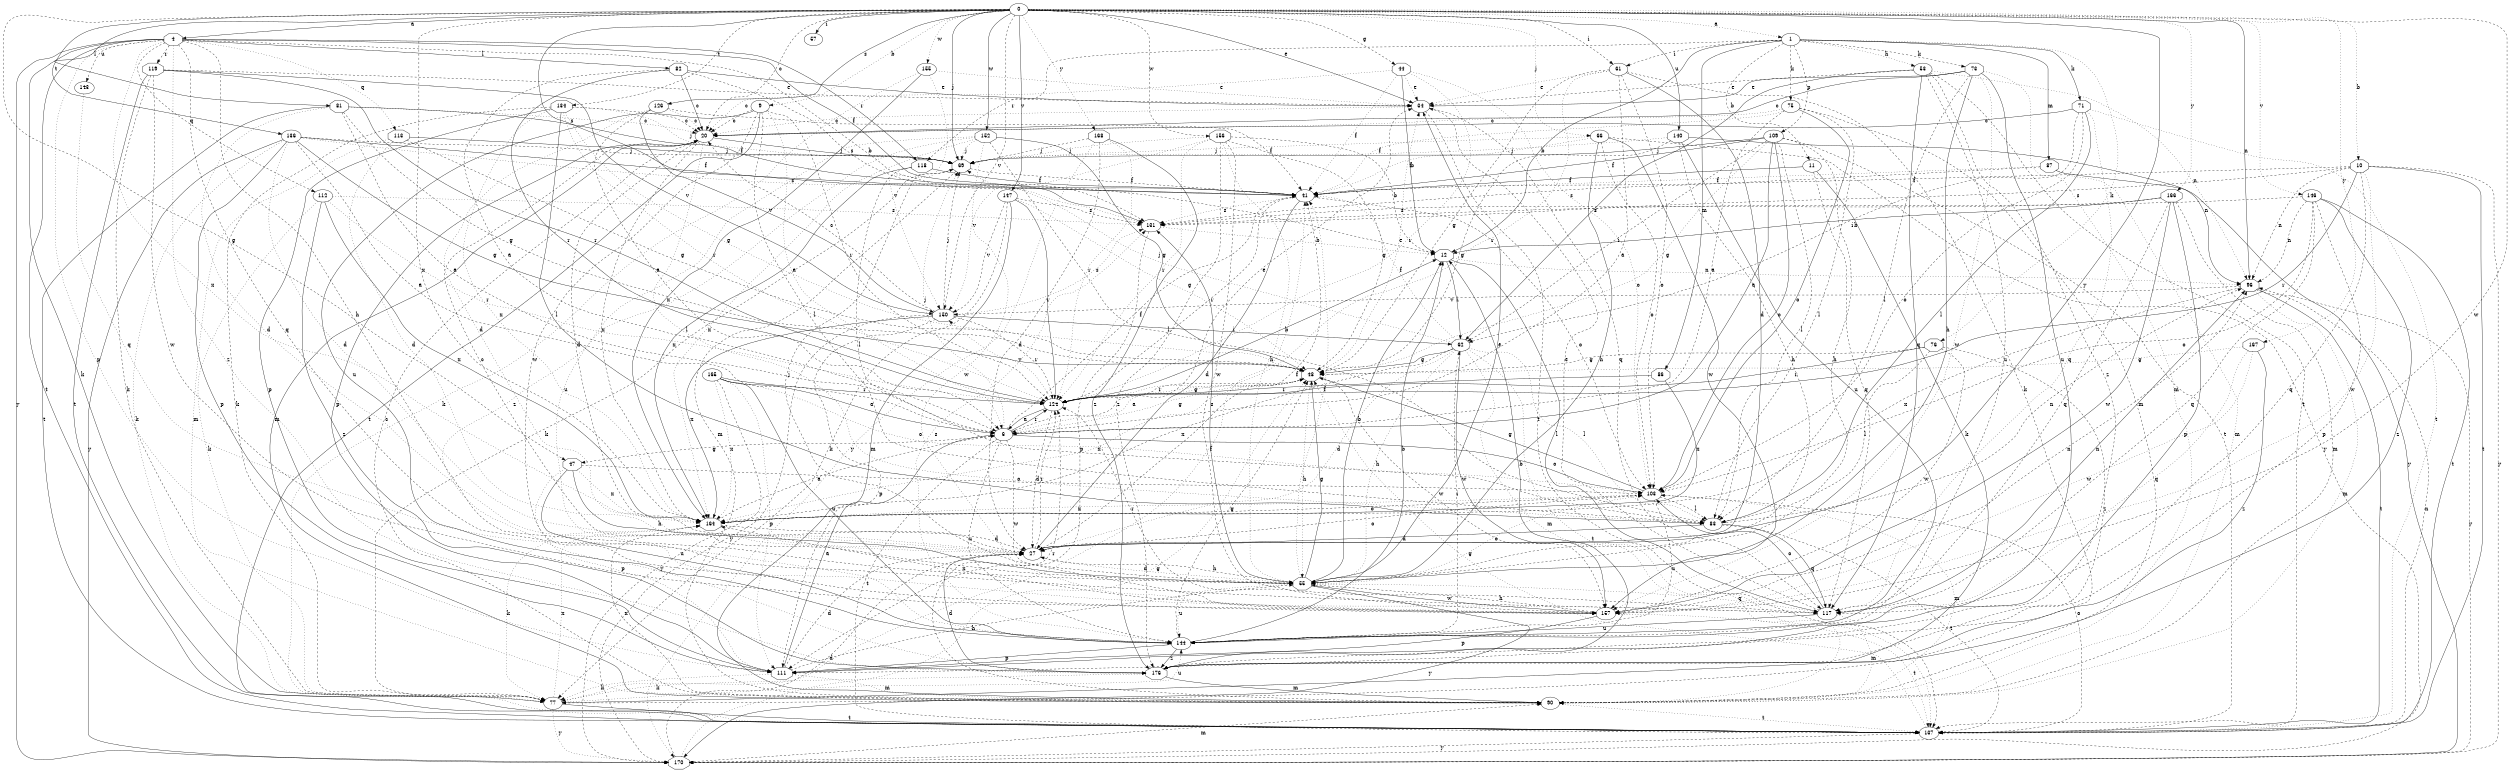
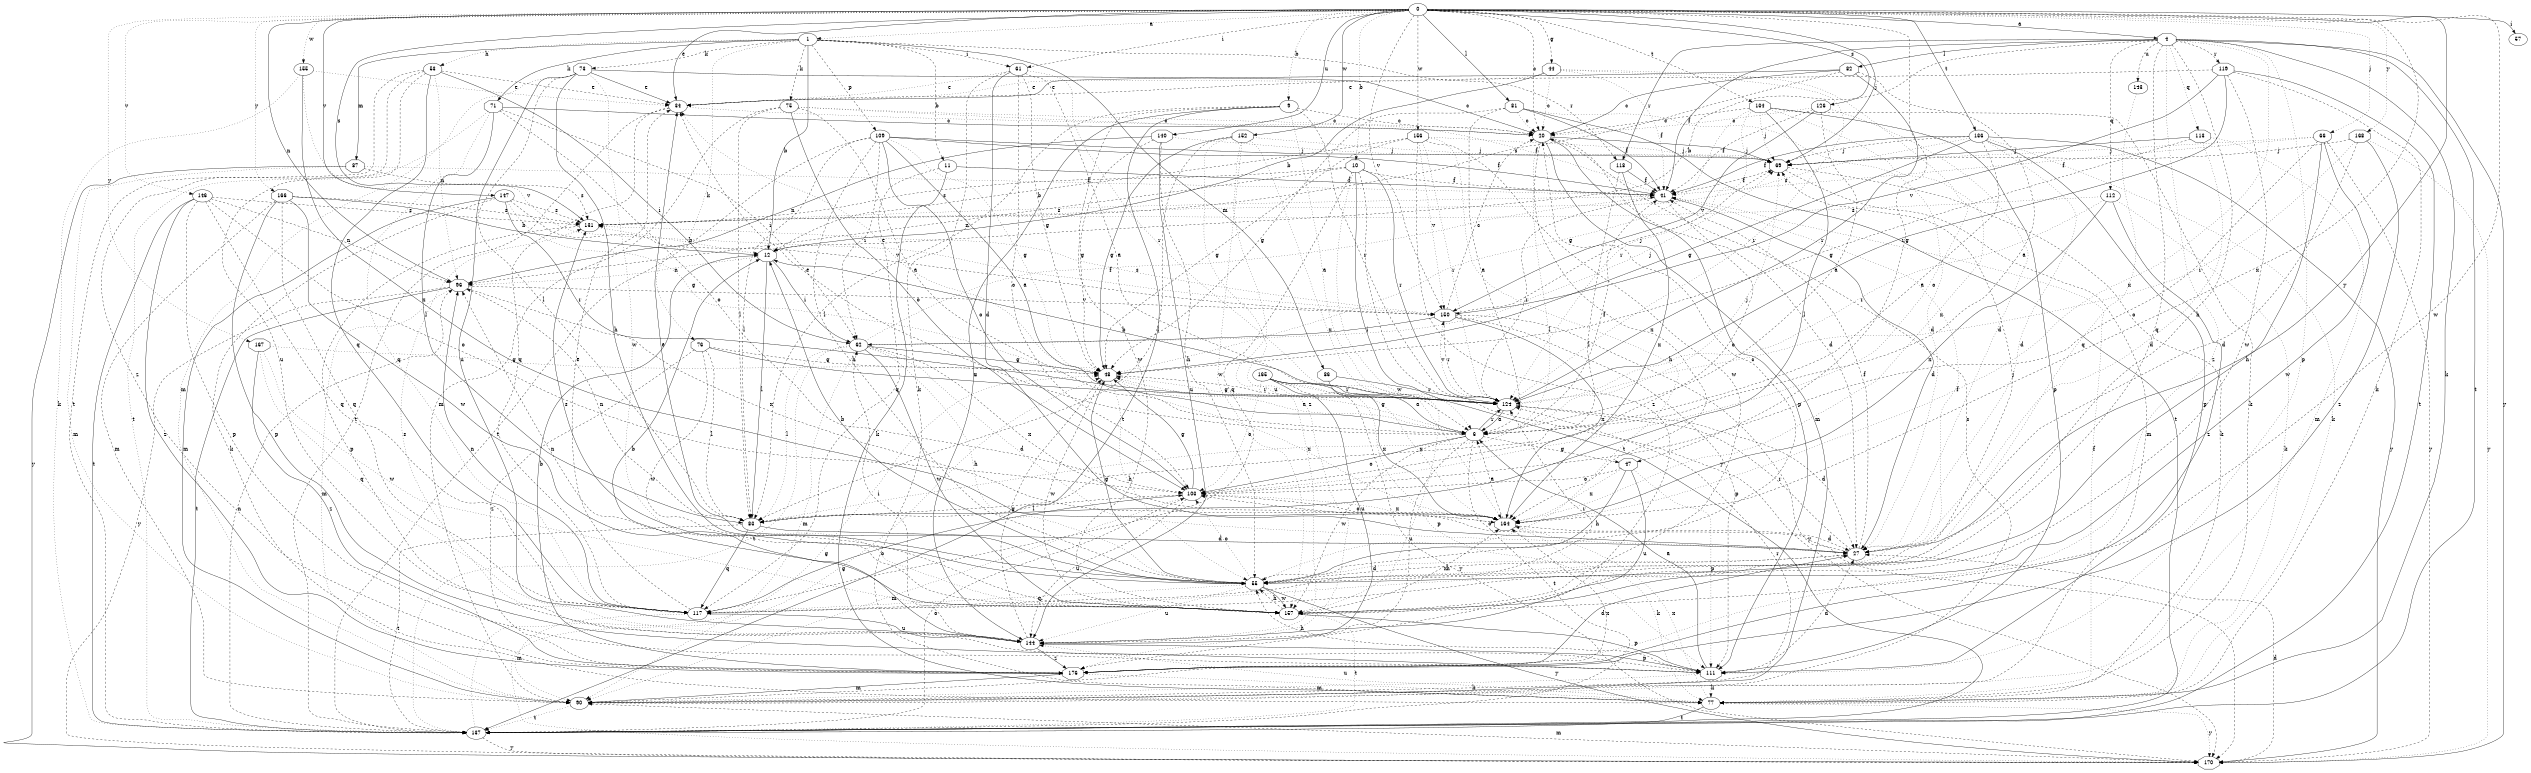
edge "12" -> "117": now "12" -> "83"
